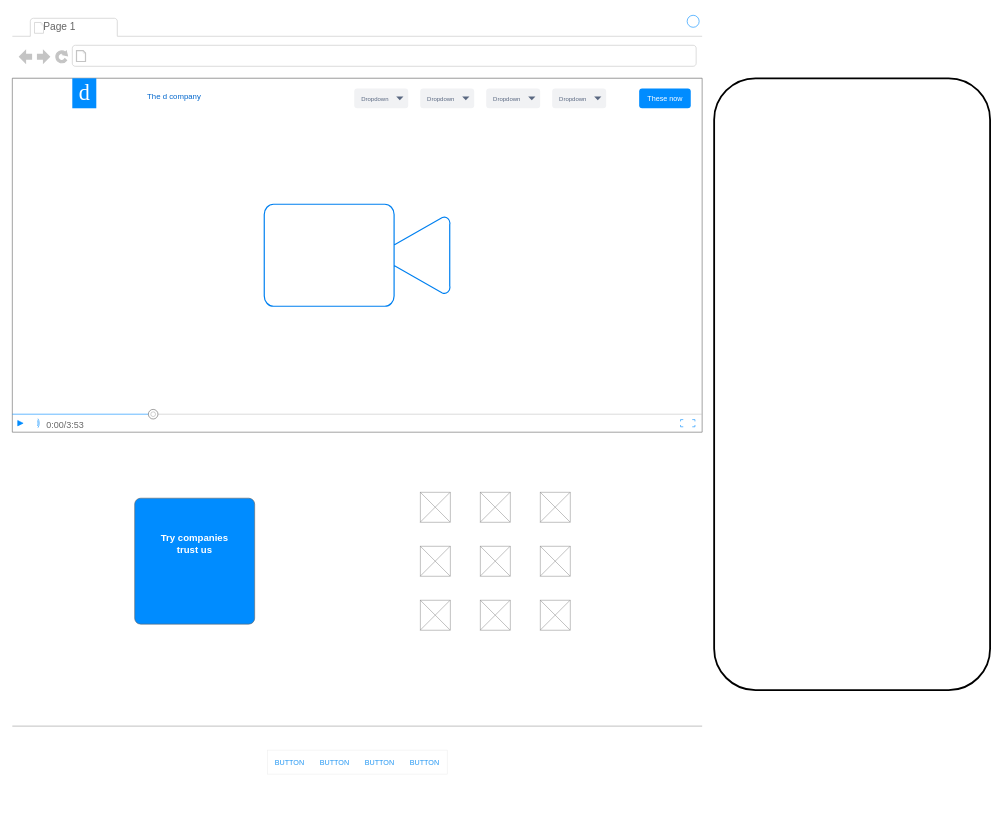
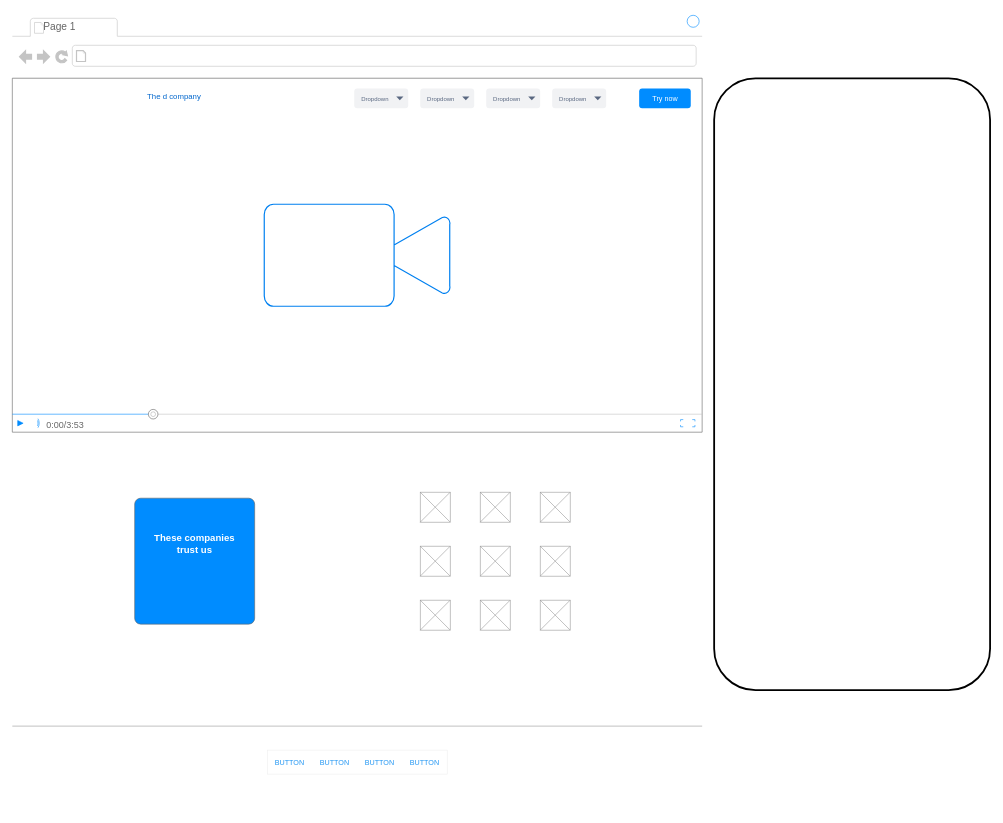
node "d": removed
node "These now": label "These now" -> "Try now"
node "Try companies trust us": label "Try companies trust us" -> "These companies trust us"
